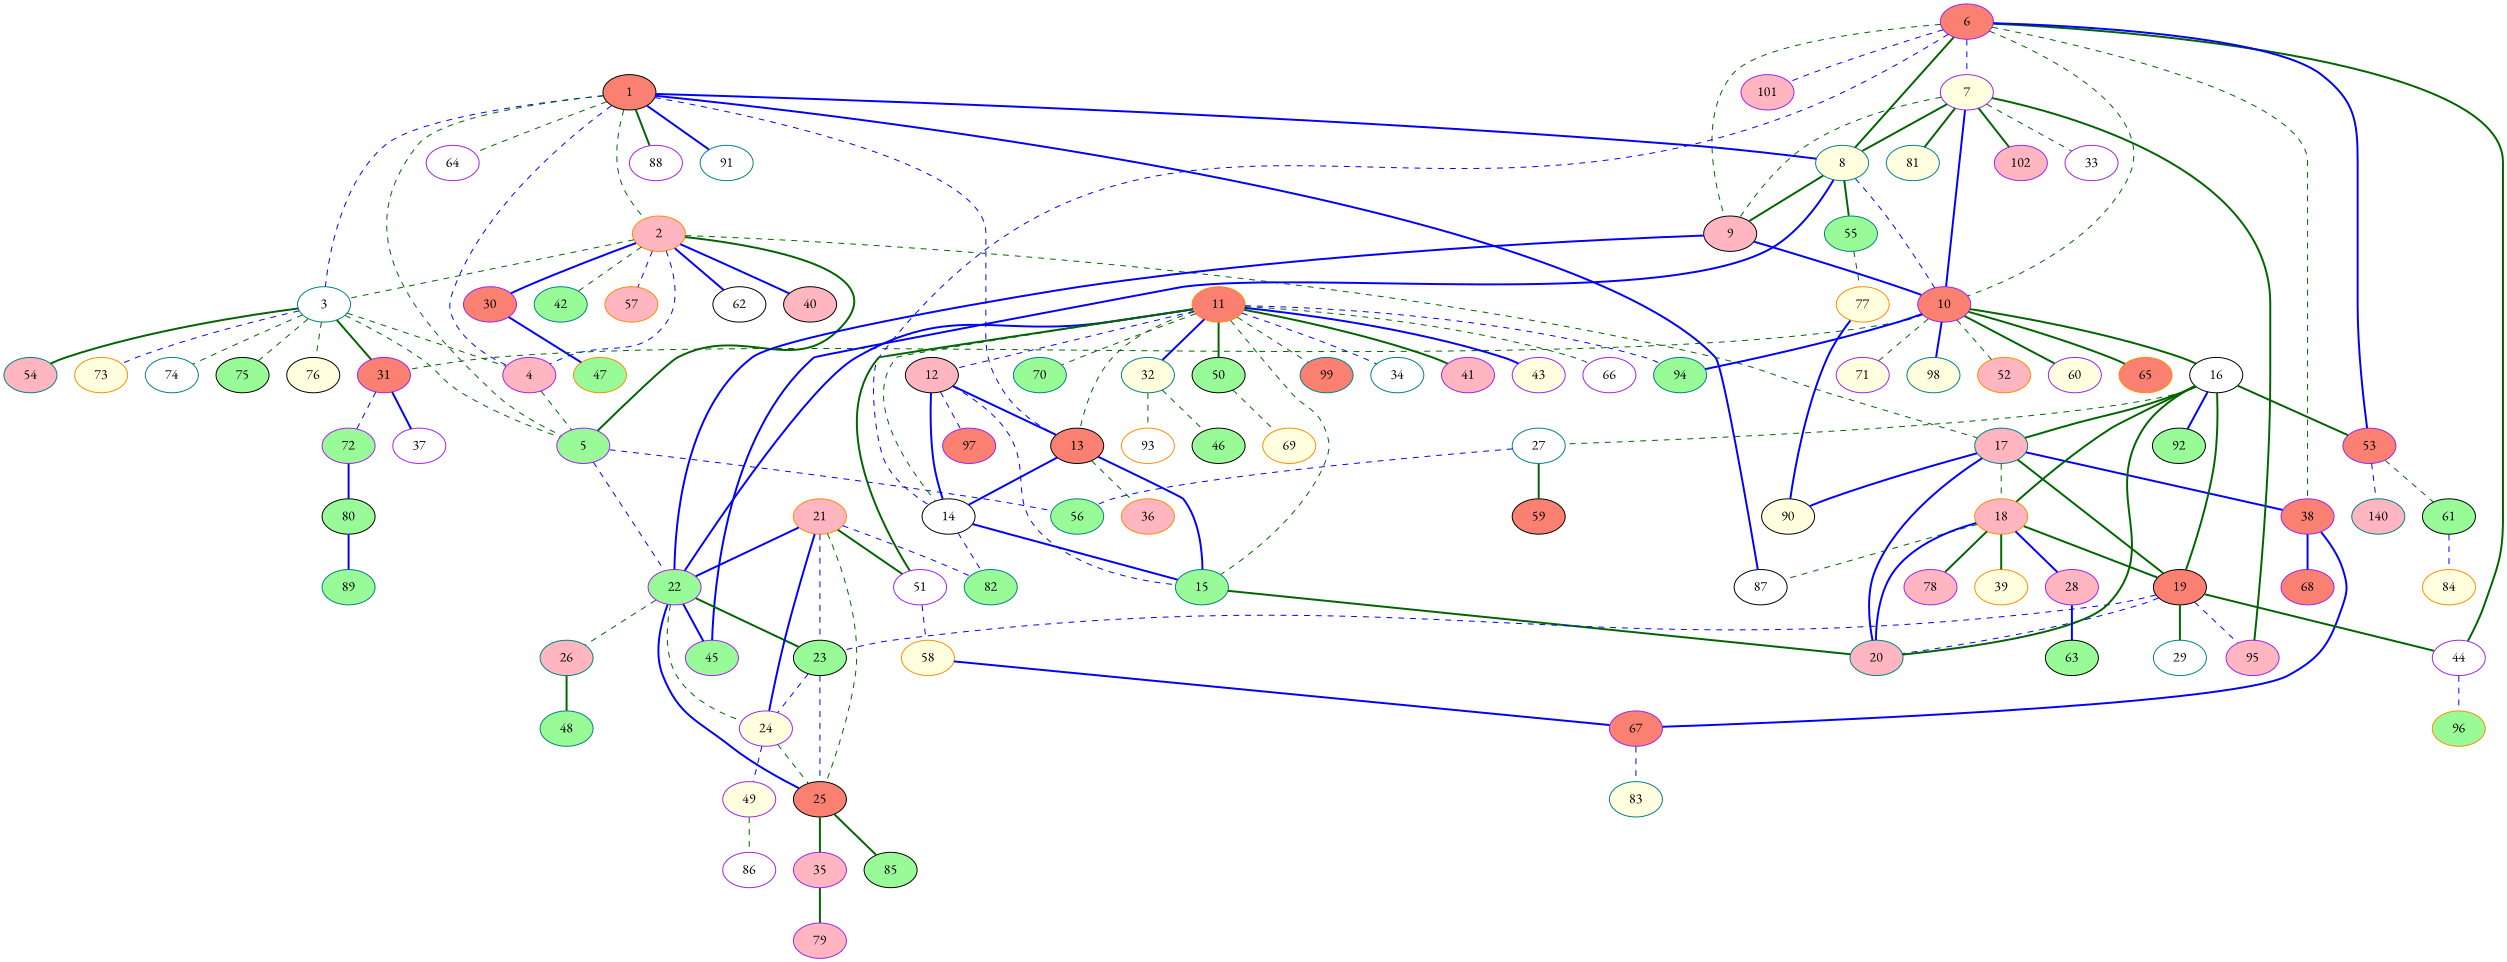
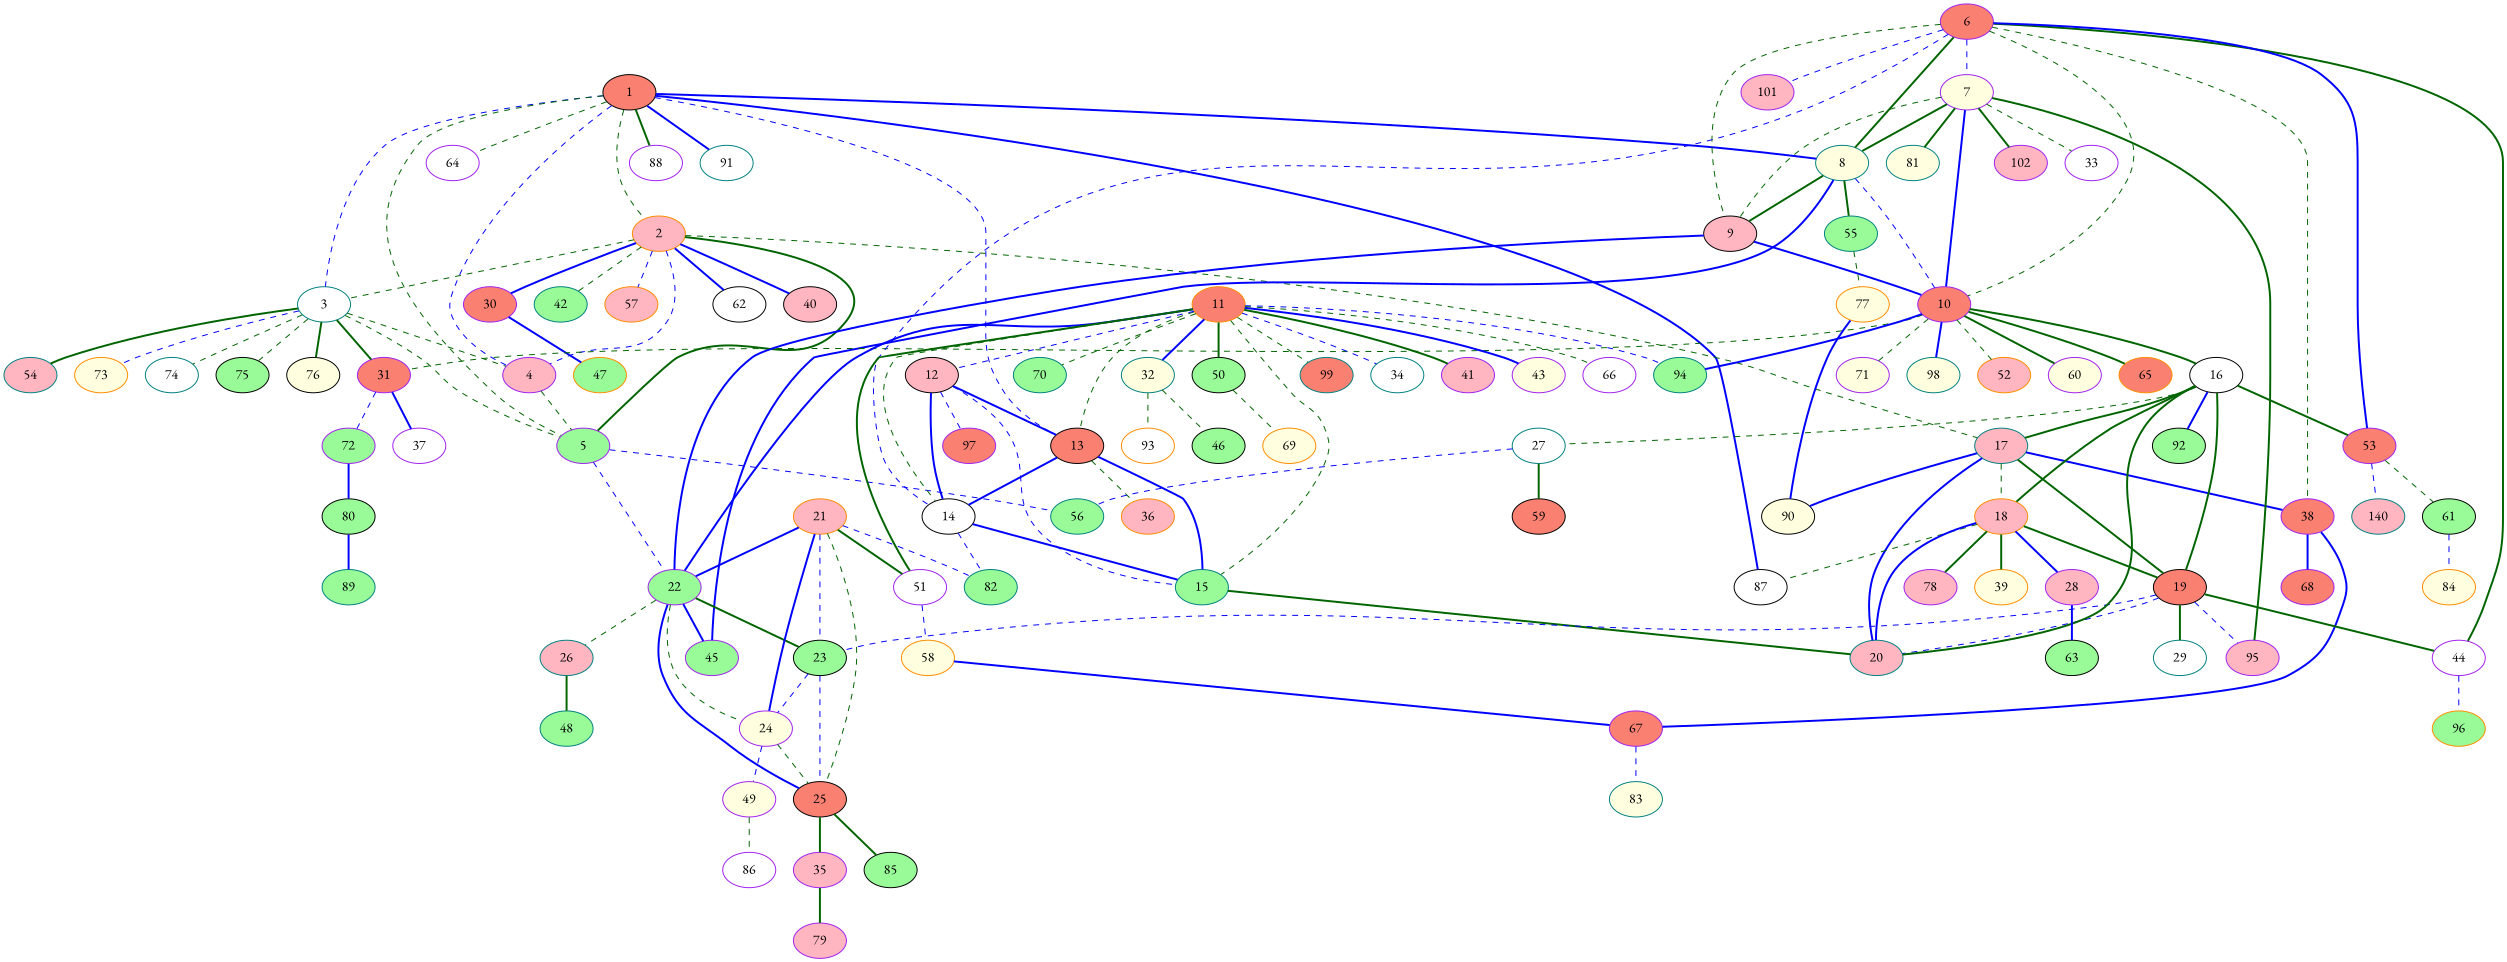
edge "3" -- "76": style dashed -> bold
